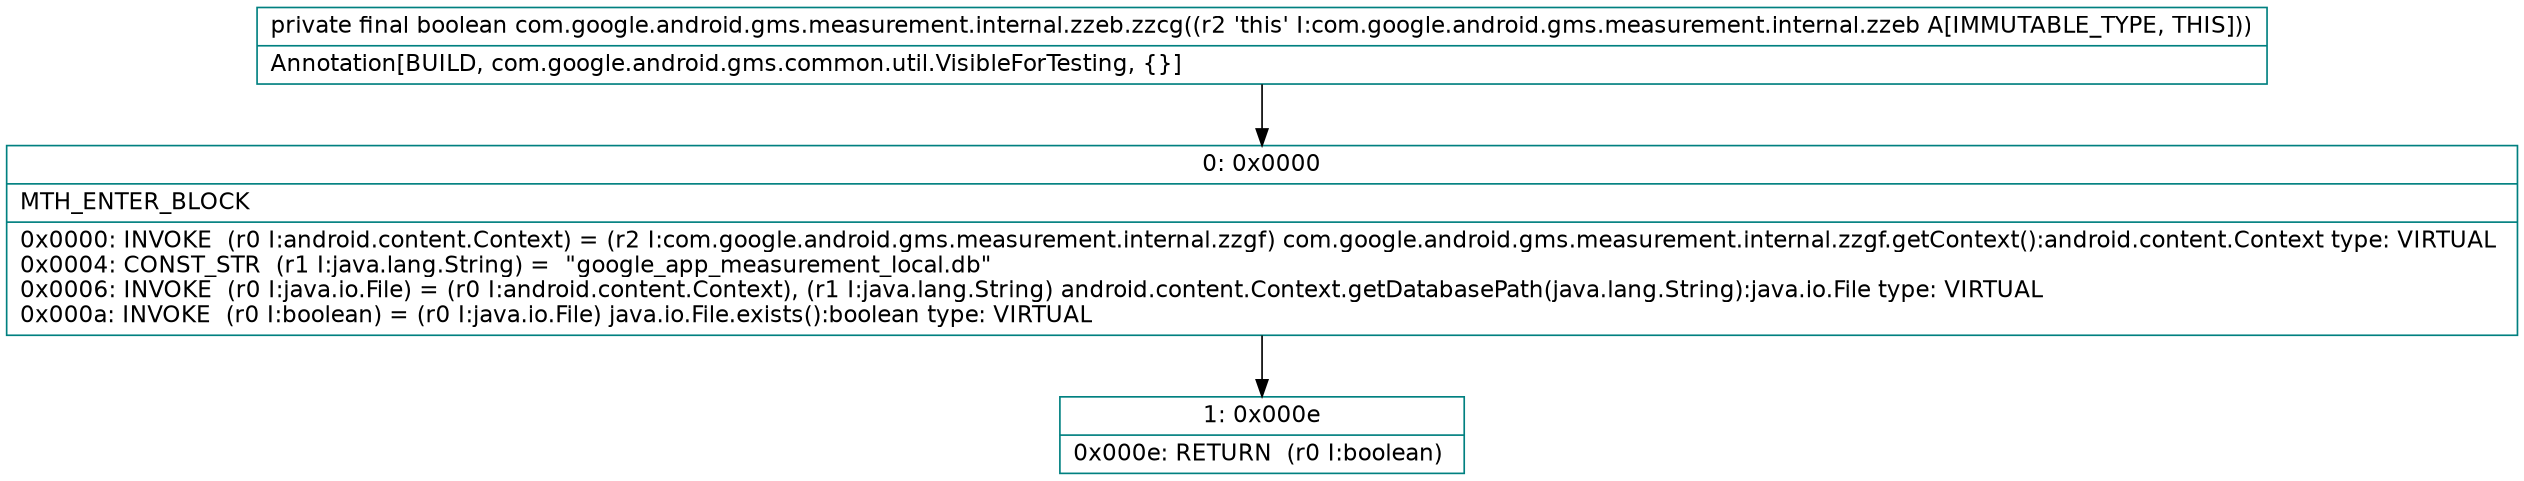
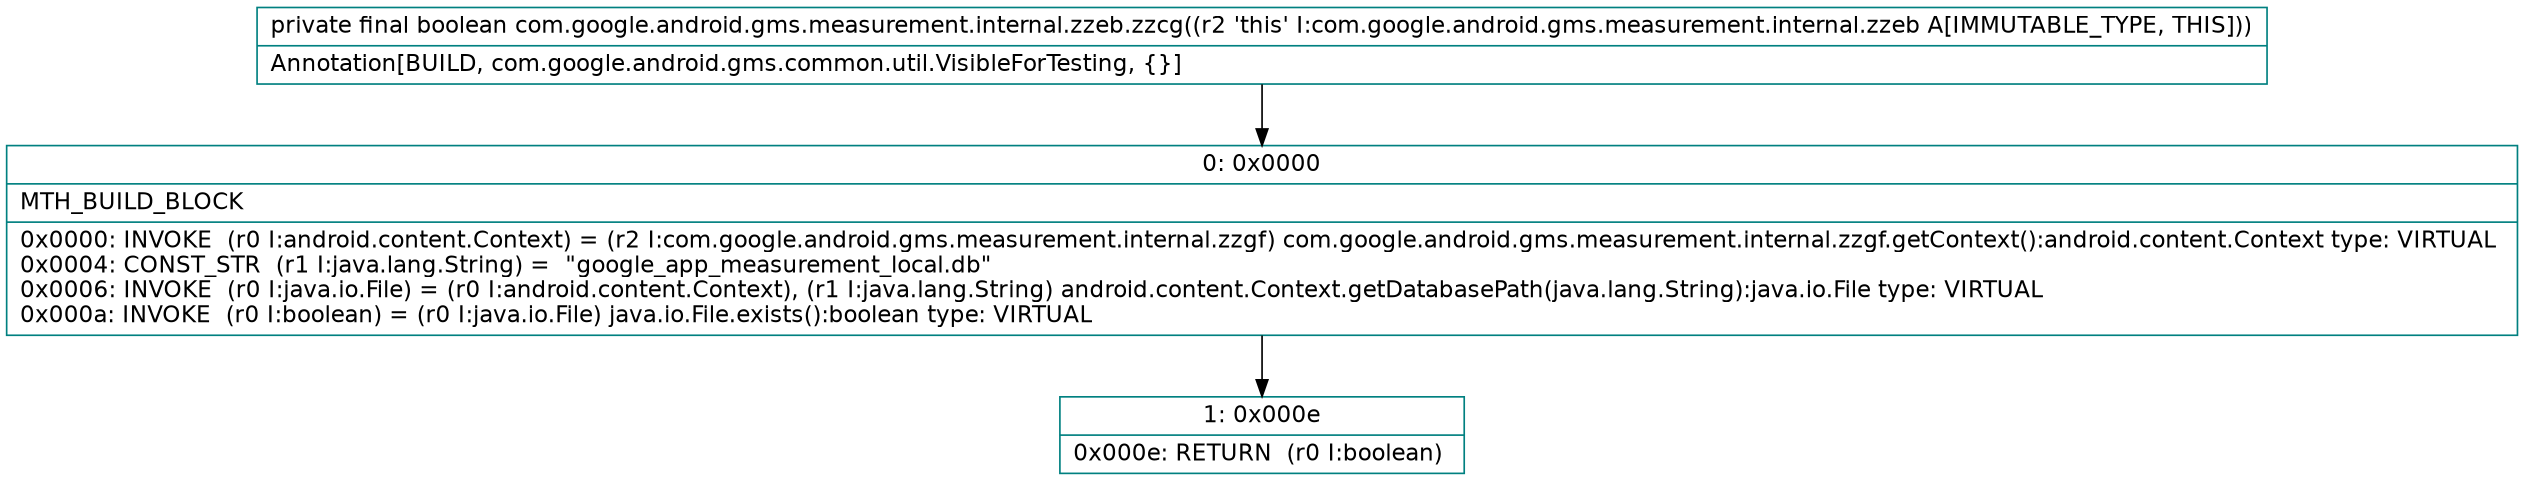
node "0: 0x0000": text "MTH_ENTER_BLOCK" -> "MTH_BUILD_BLOCK"
